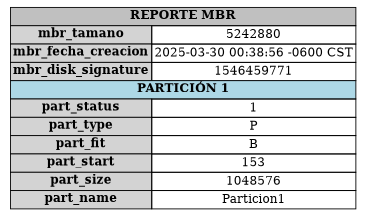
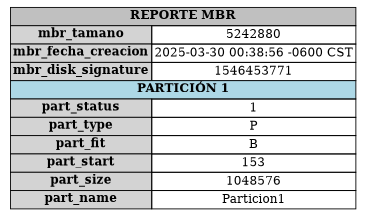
node "REPORTE MBR": text "1546459771" -> "1546453771"
